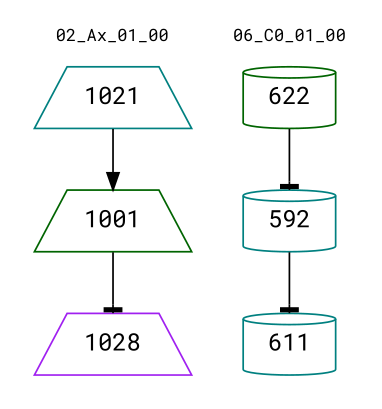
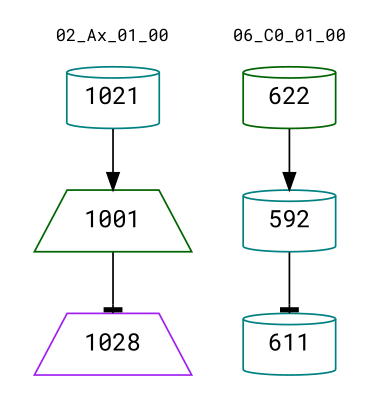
node "1021": shape trapezium -> cylinder
edge "622" -> "592": arrowhead tee -> normal
